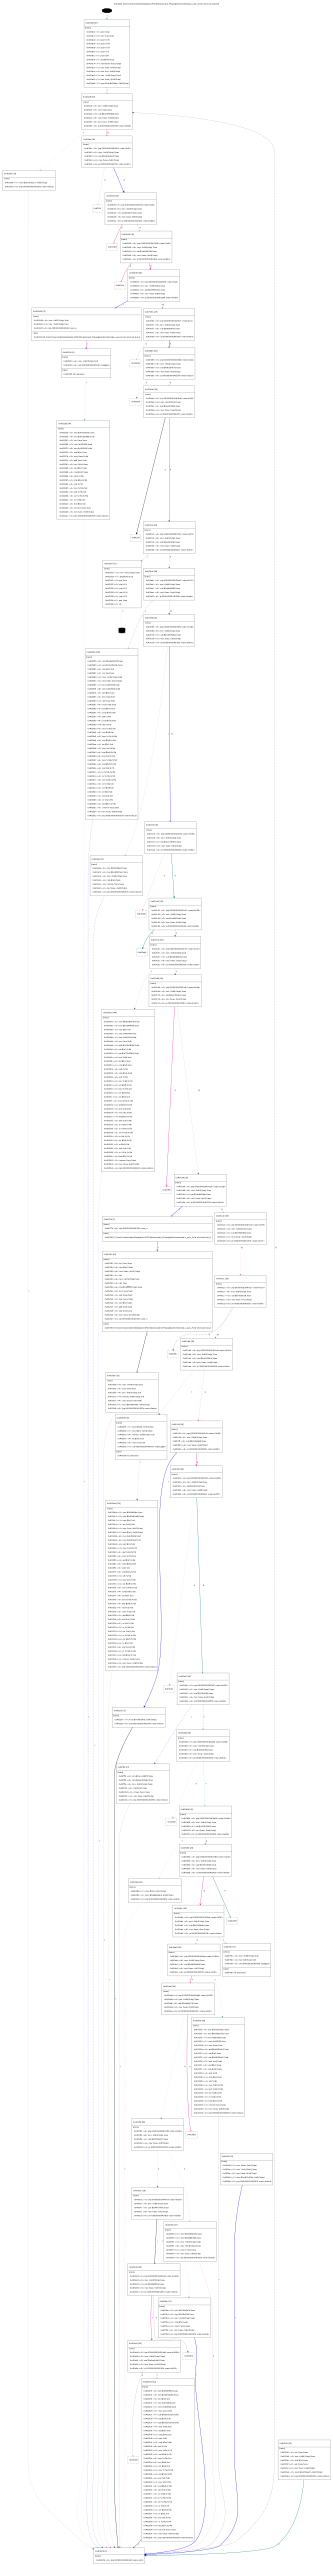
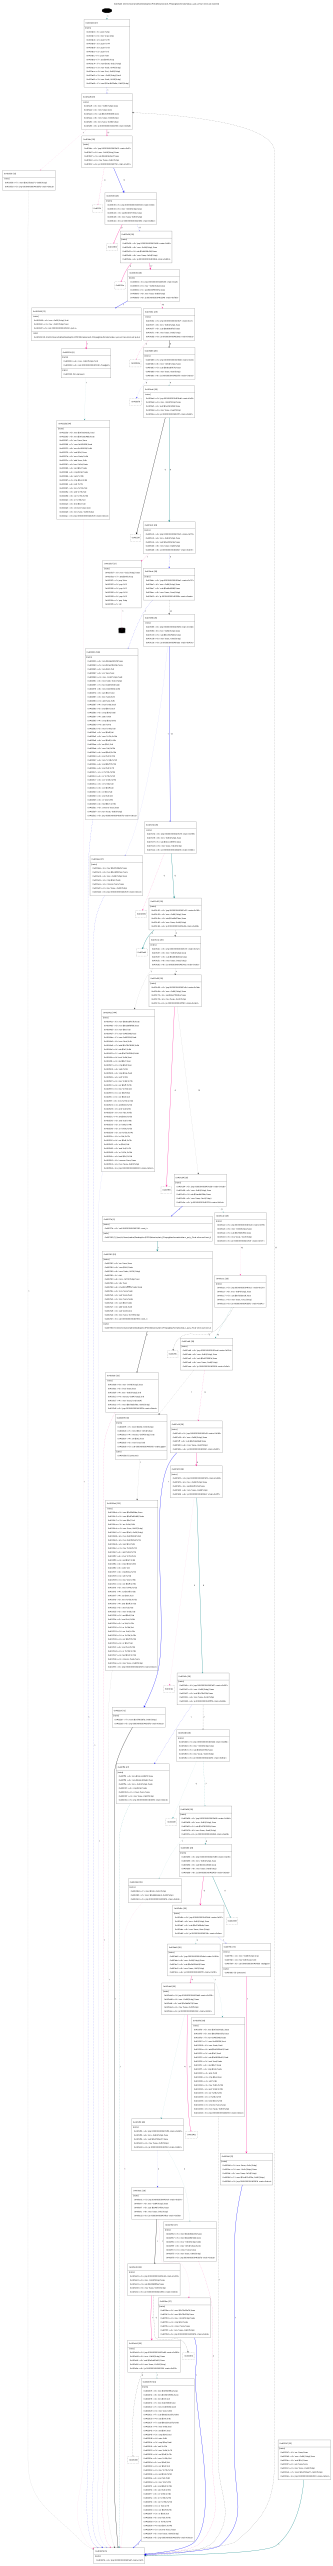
edge "0x401f9c [13]" -> "0x401fa9 [21]": added, label "1"
